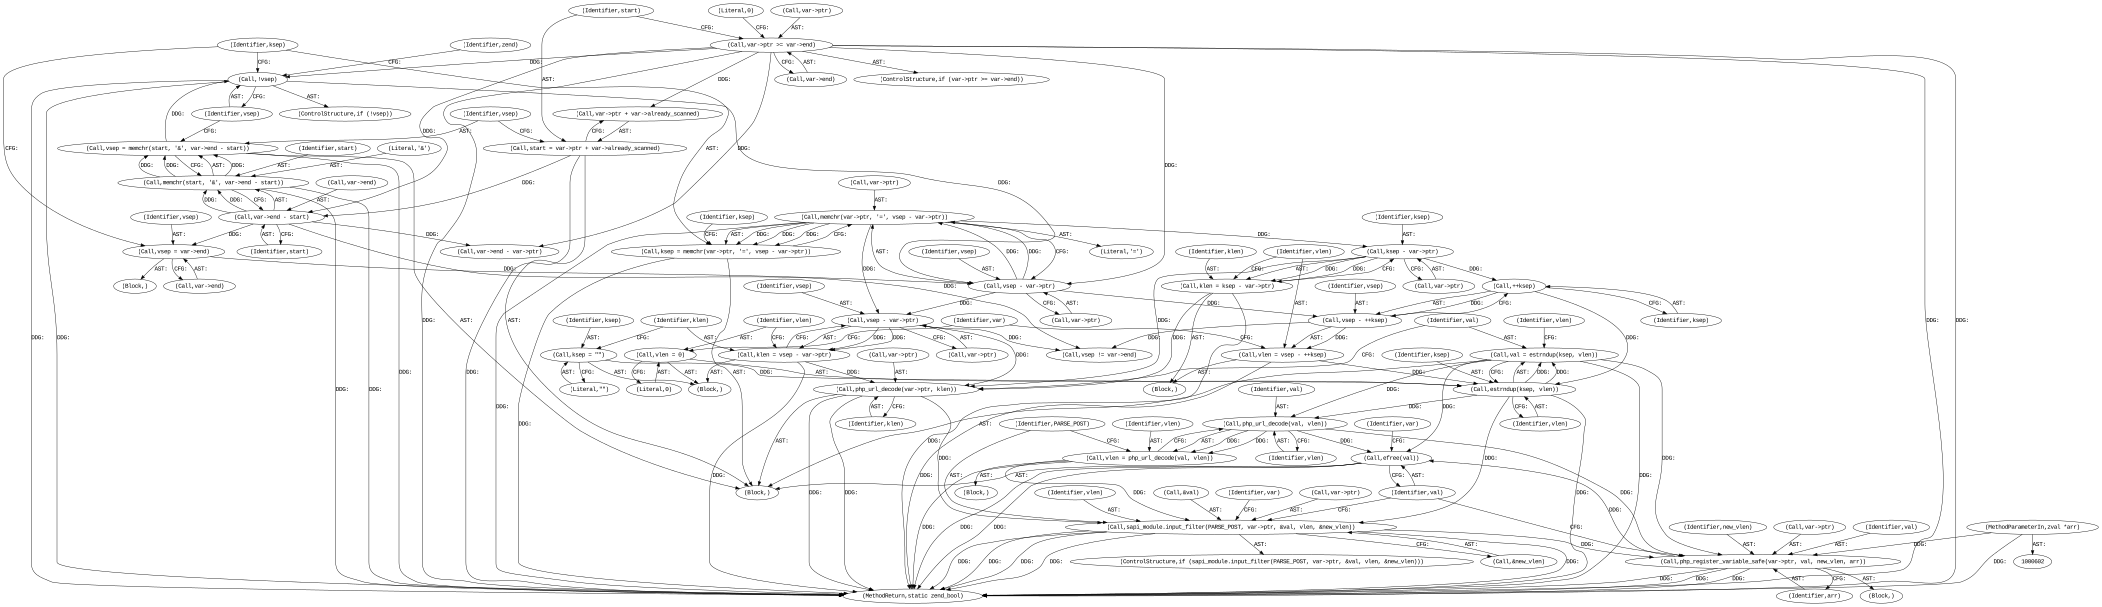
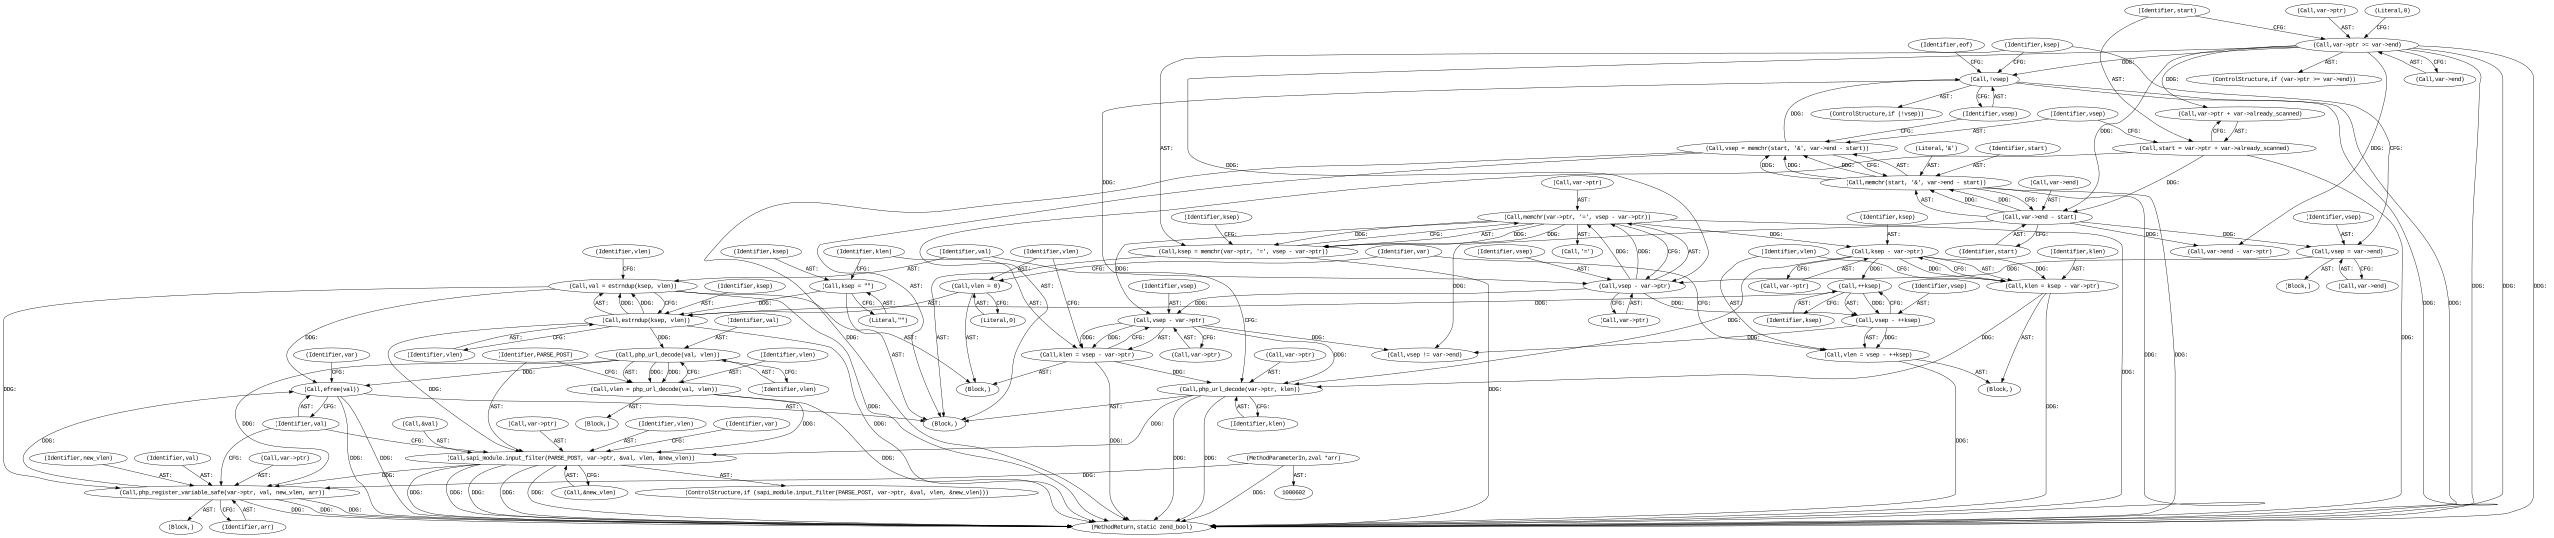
node "(Identifier,zend)": label "(Identifier,zend)" -> "(Identifier,eof)"
node "(Literal,'=')": label "(Literal,'=')" -> "(Call,'=')"
edge "(Call,vlen = vsep - ++ksep)" -> "(Call,estrndup(ksep, vlen))": removed, label "DDG:"
edge "(Call,val = estrndup(ksep, vlen))" -> "(Call,php_url_decode(val, vlen))": removed, label "DDG:"
